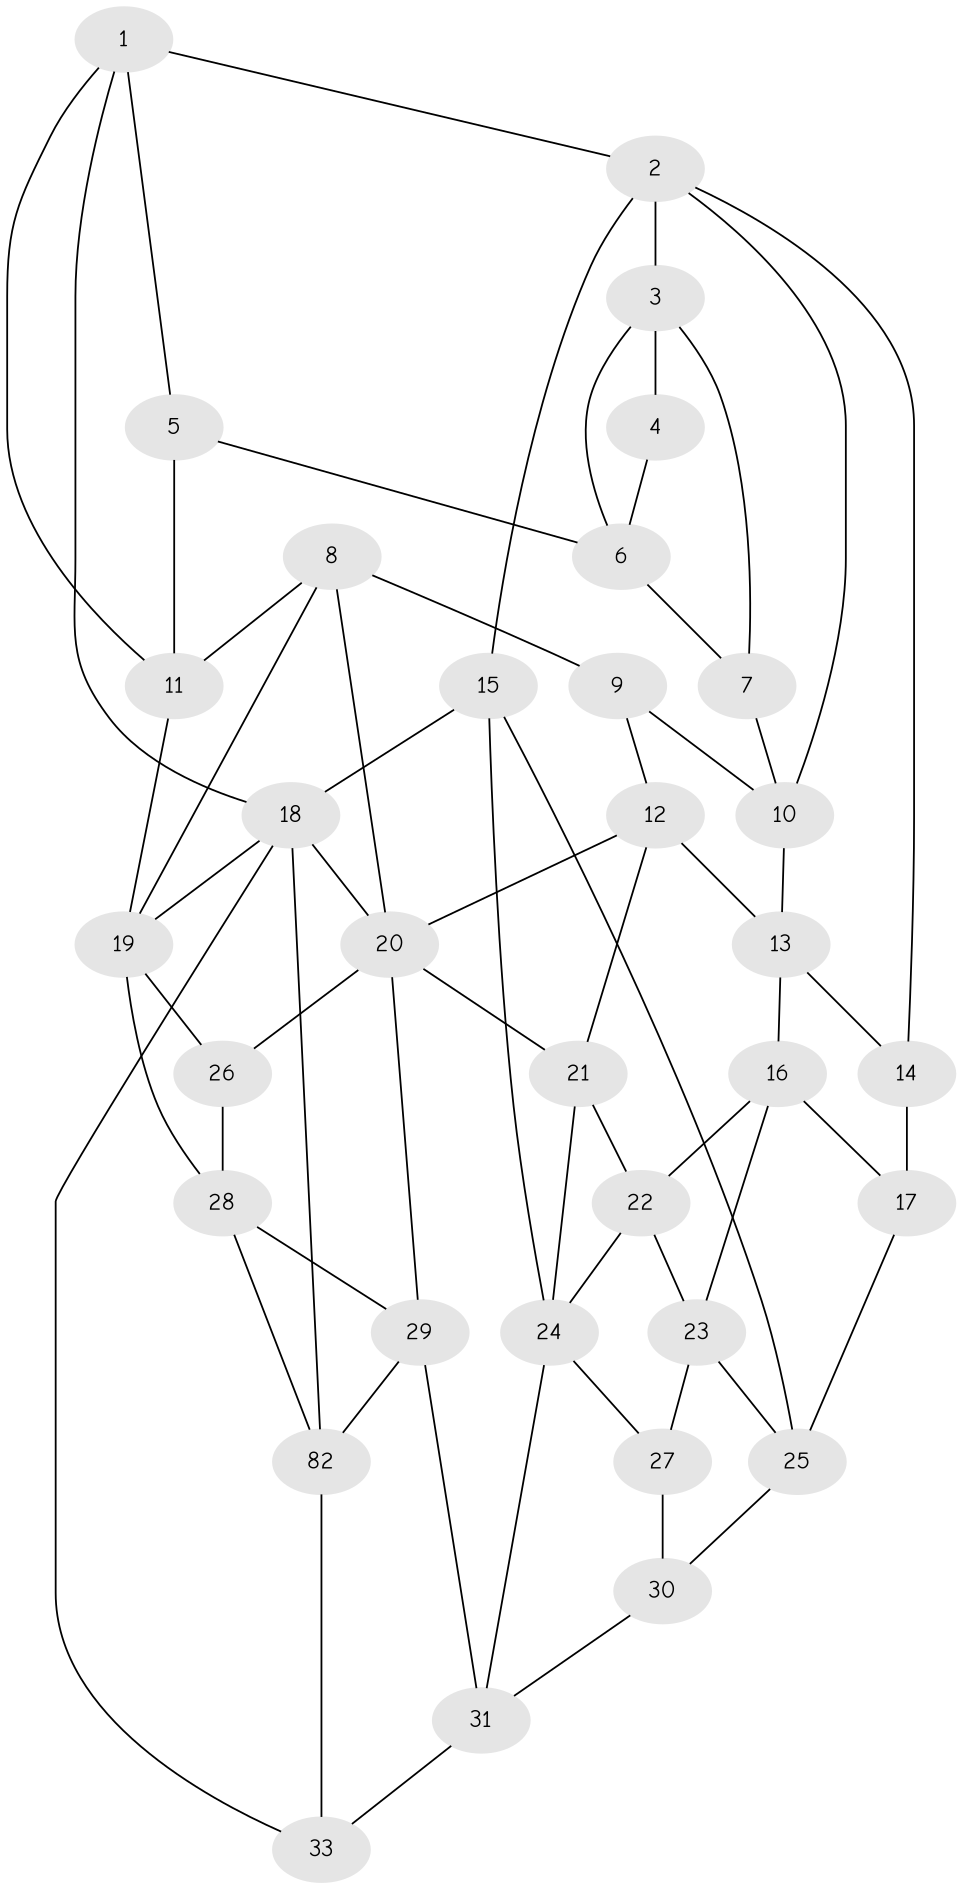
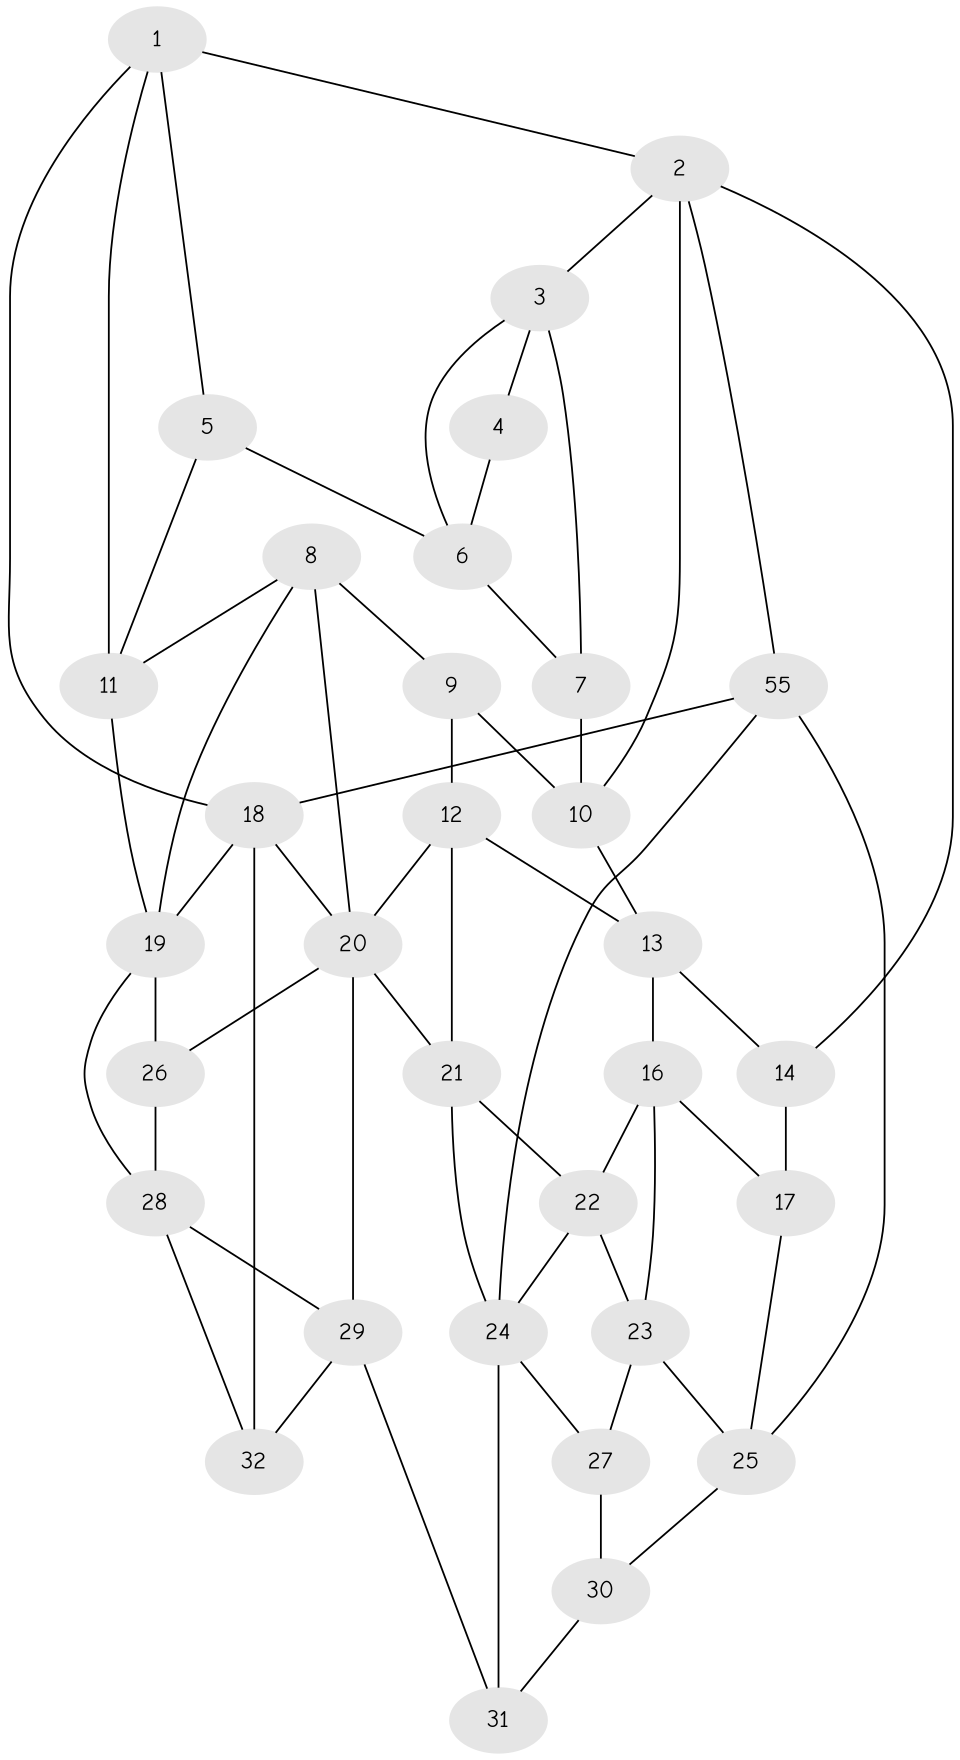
node "15": label "15" -> "55"
node "82": label "82" -> "32"
node "33": removed
